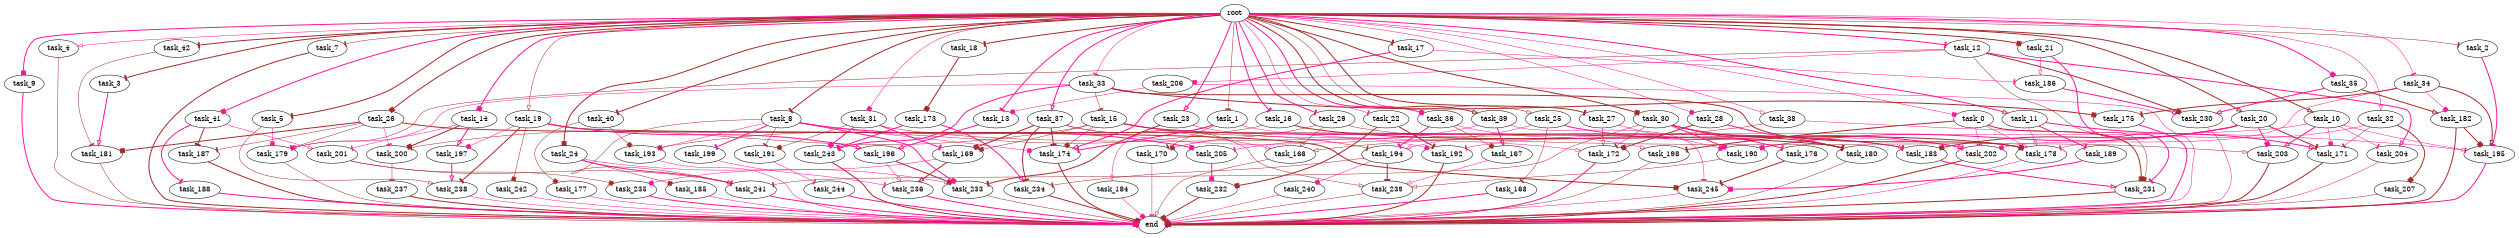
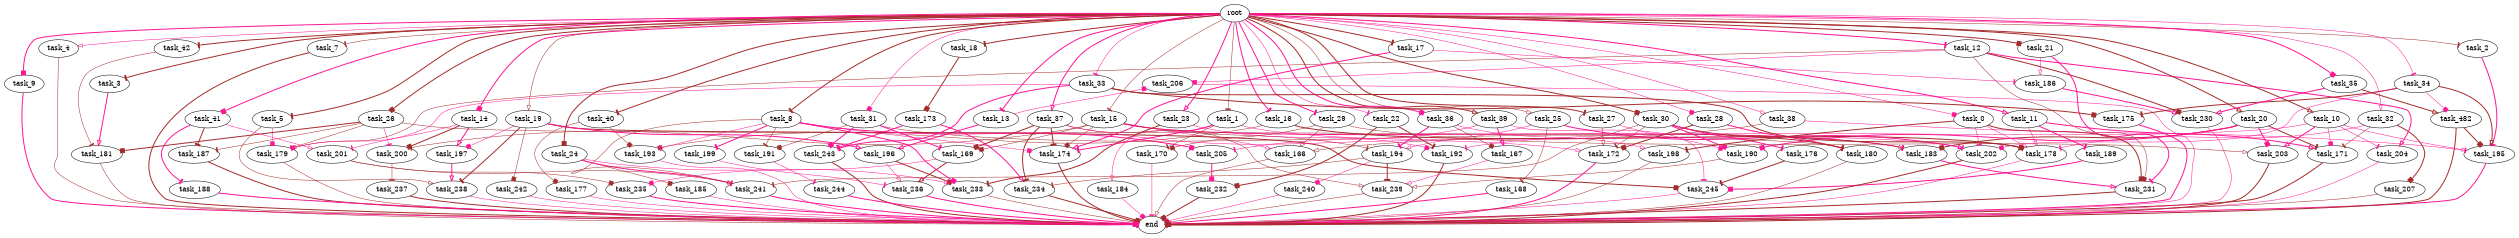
edge "task_206" -> "task_13": reversed
edge "task_33" -> "task_15": now "root" -> "task_15"
node "task_182": label "task_182" -> "task_482"
edge "task_26" -> "task_180": style bold -> solid
